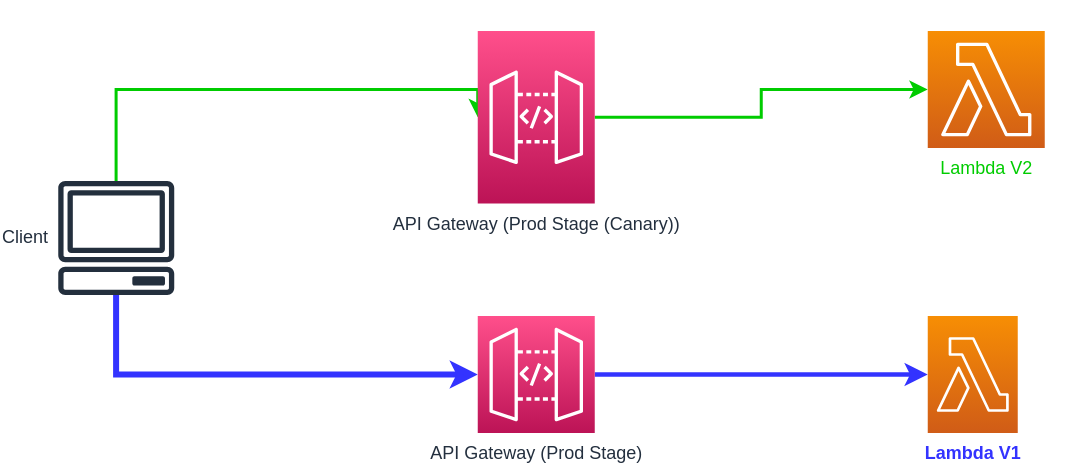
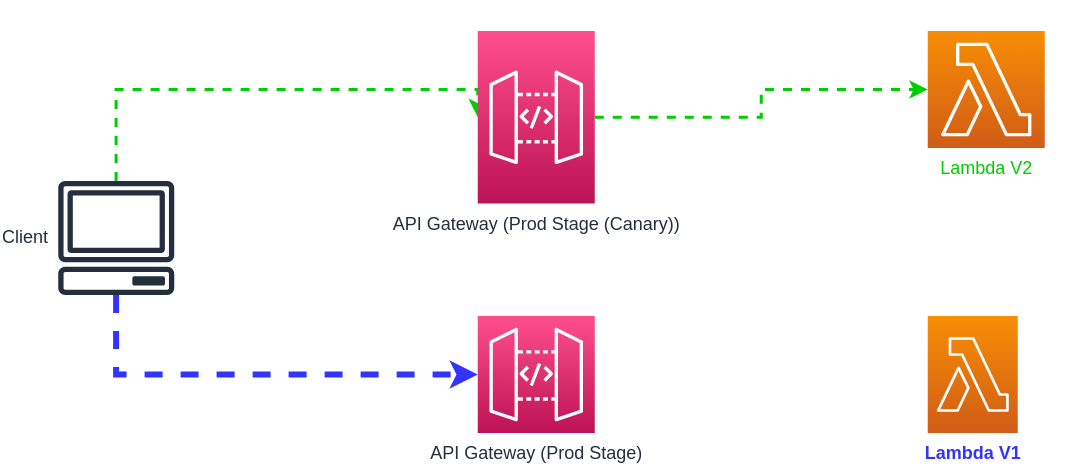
edge "Client" -> "API Gateway (Prod Stage (Canary))": style solid -> dashed
edge "API Gateway (Prod Stage (Canary))" -> "Lambda V2": style solid -> dashed
edge "Client" -> "API Gateway (Prod Stage)": style solid -> dashed
edge "API Gateway (Prod Stage)" -> "Lambda V1": removed
